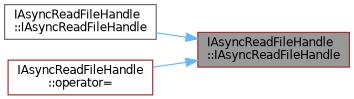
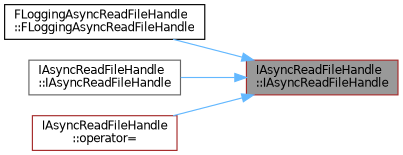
node "FLoggingAsyncReadFileHandle ::FLoggingAsyncReadFileHandle": added
